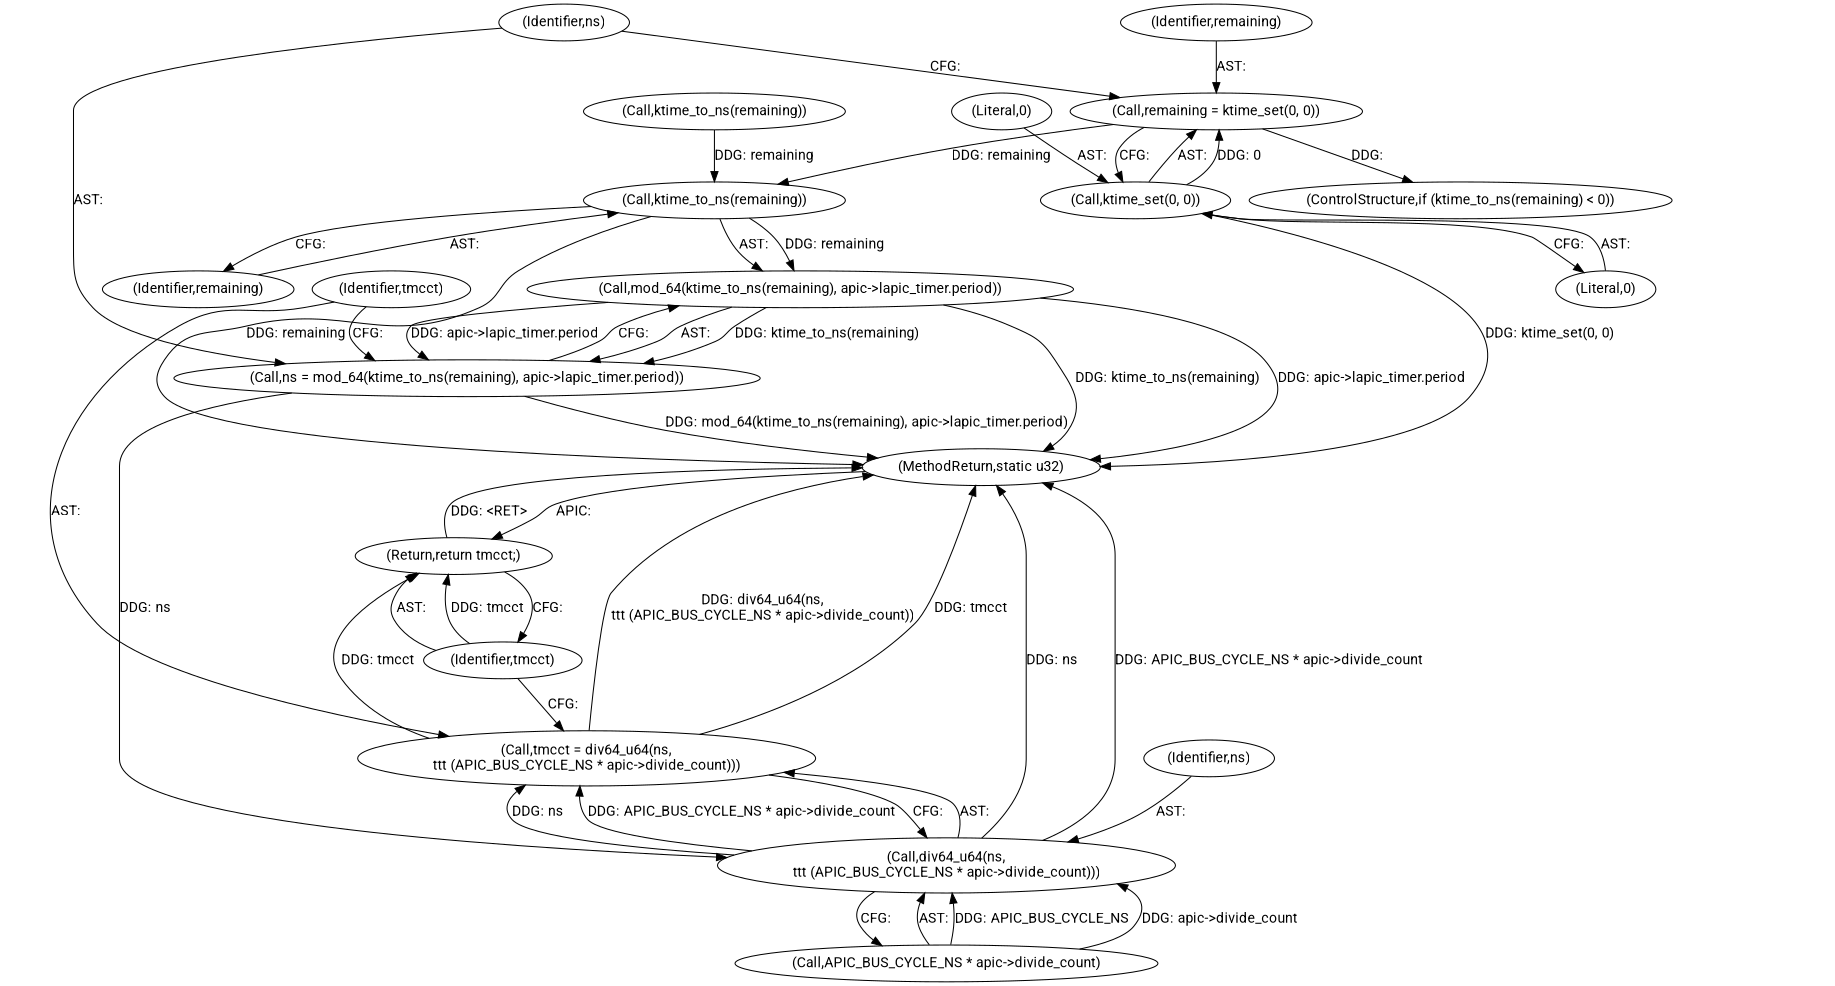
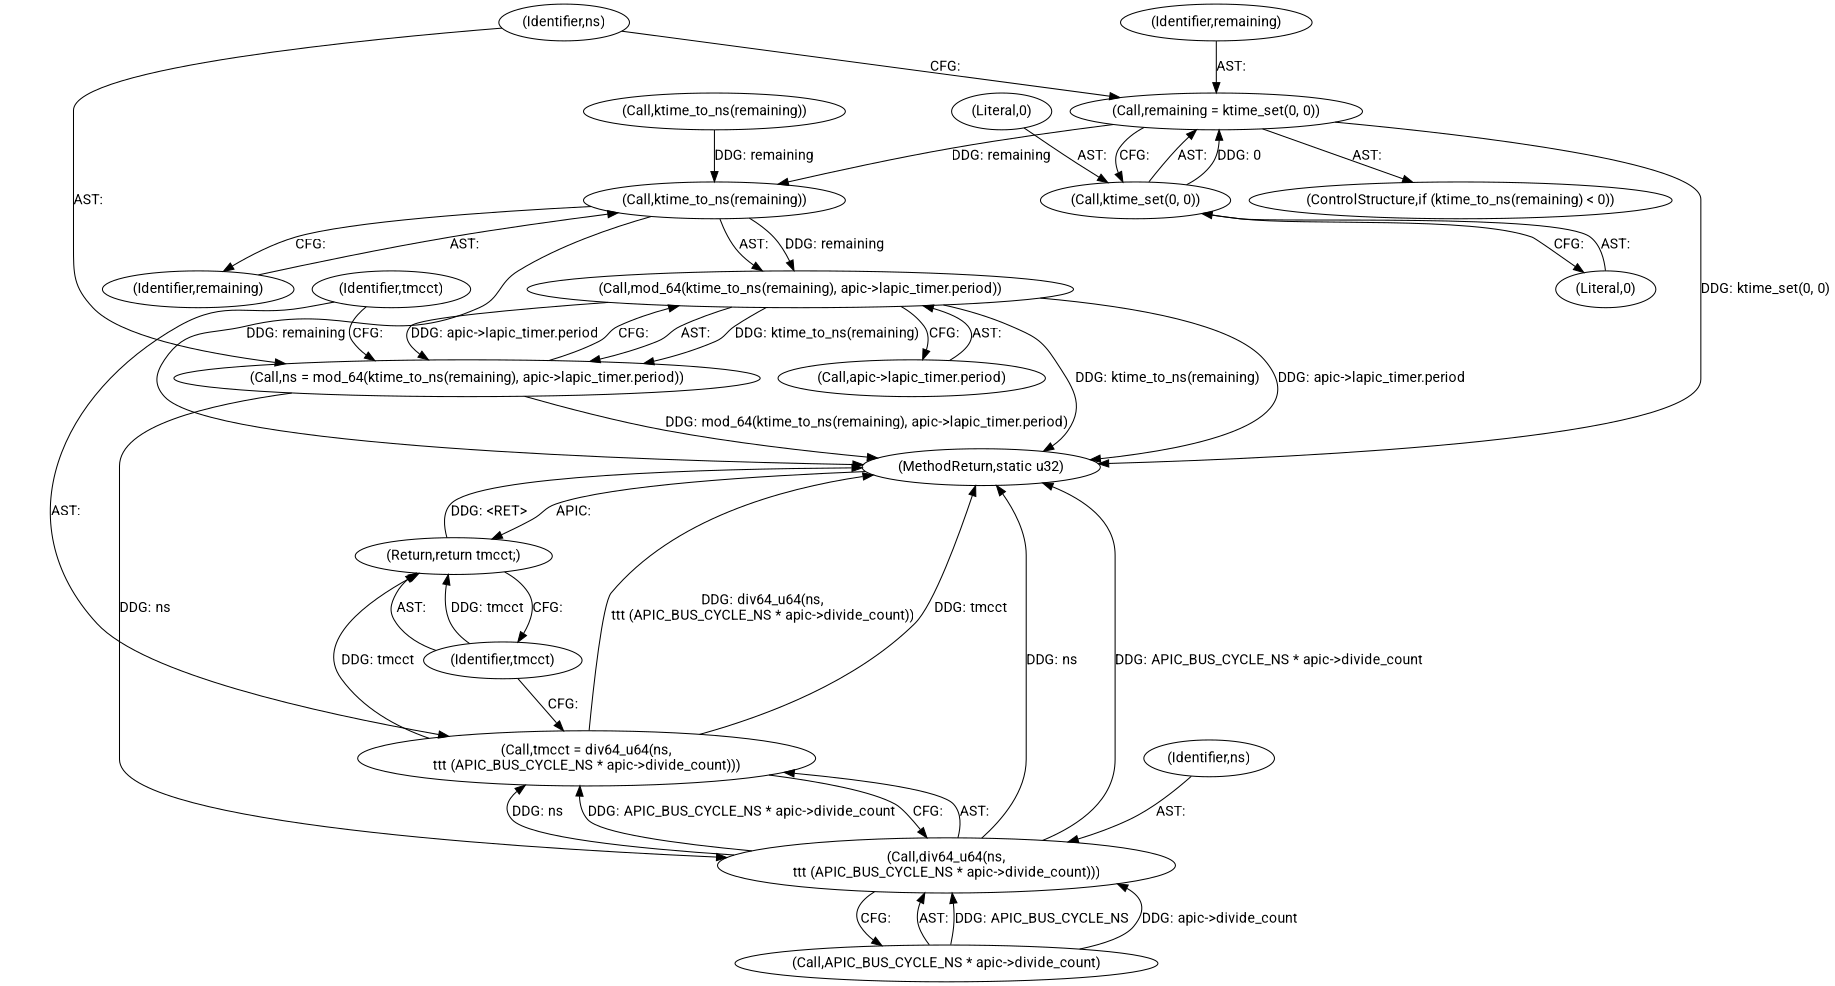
edge "(Call,remaining = ktime_set(0, 0))" -> "(ControlStructure,if (ktime_to_ns(remaining) < 0))": label "DDG: " -> "AST: "
node "(Call,apic->lapic_timer.period)": added
edge "(Call,ktime_set(0, 0))" -> "(MethodReturn,static u32)": now "(Call,remaining = ktime_set(0, 0))" -> "(MethodReturn,static u32)"
